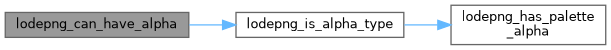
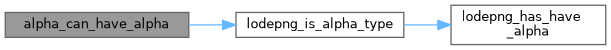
node "lodepng_can_have_alpha": label "lodepng_can_have_alpha" -> "alpha_can_have_alpha"
node "lodepng_has_palette _alpha": label "lodepng_has_palette _alpha" -> "lodepng_has_have _alpha"
